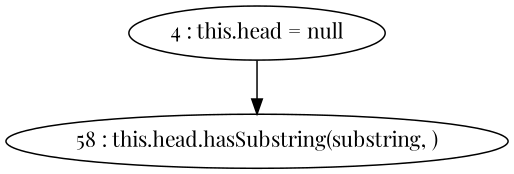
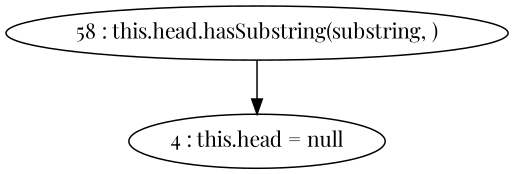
edge "4 : this.head = null" -> "58 : this.head.hasSubstring(substring, )": reversed
